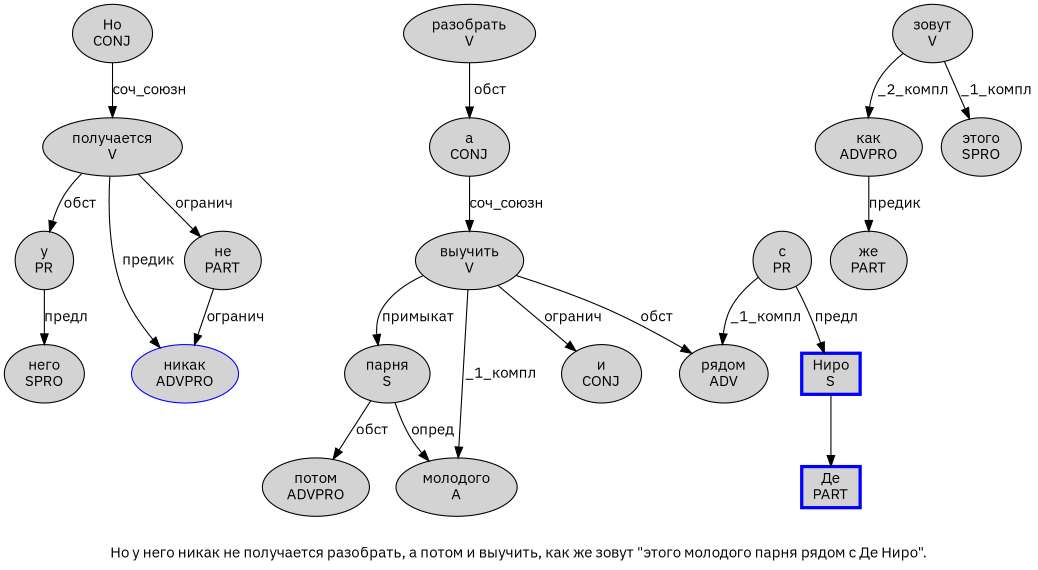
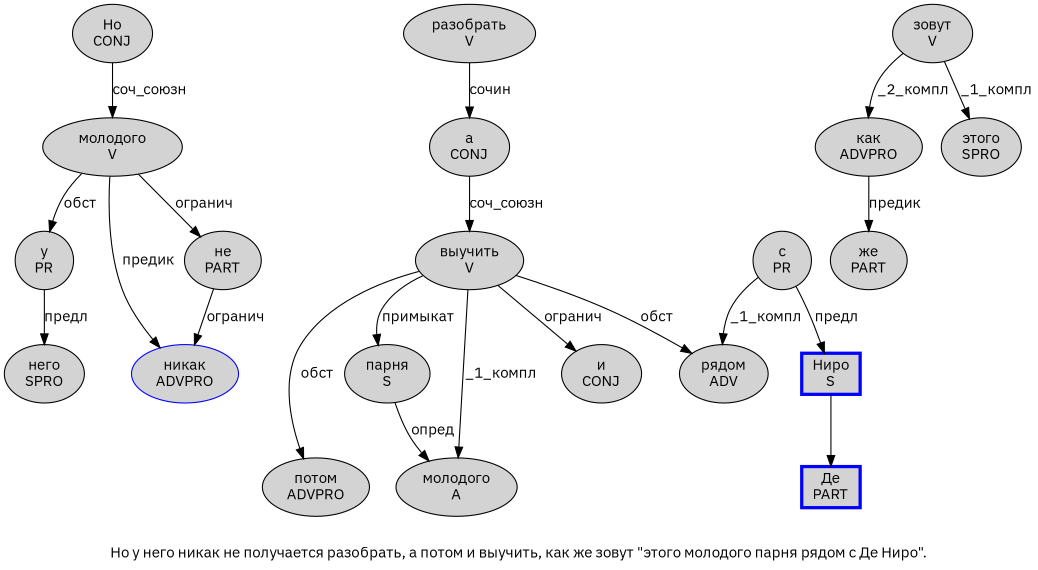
edge "разобрать V" -> "а CONJ": label "обст" -> "сочин"
node "получается V": label "получается V" -> "молодого V"
edge "парня S" -> "потом ADVPRO": now "выучить V" -> "потом ADVPRO"
